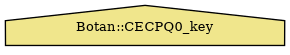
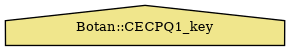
node "Botan::CECPQ0_key": label "Botan::CECPQ0_key" -> "Botan::CECPQ1_key"
